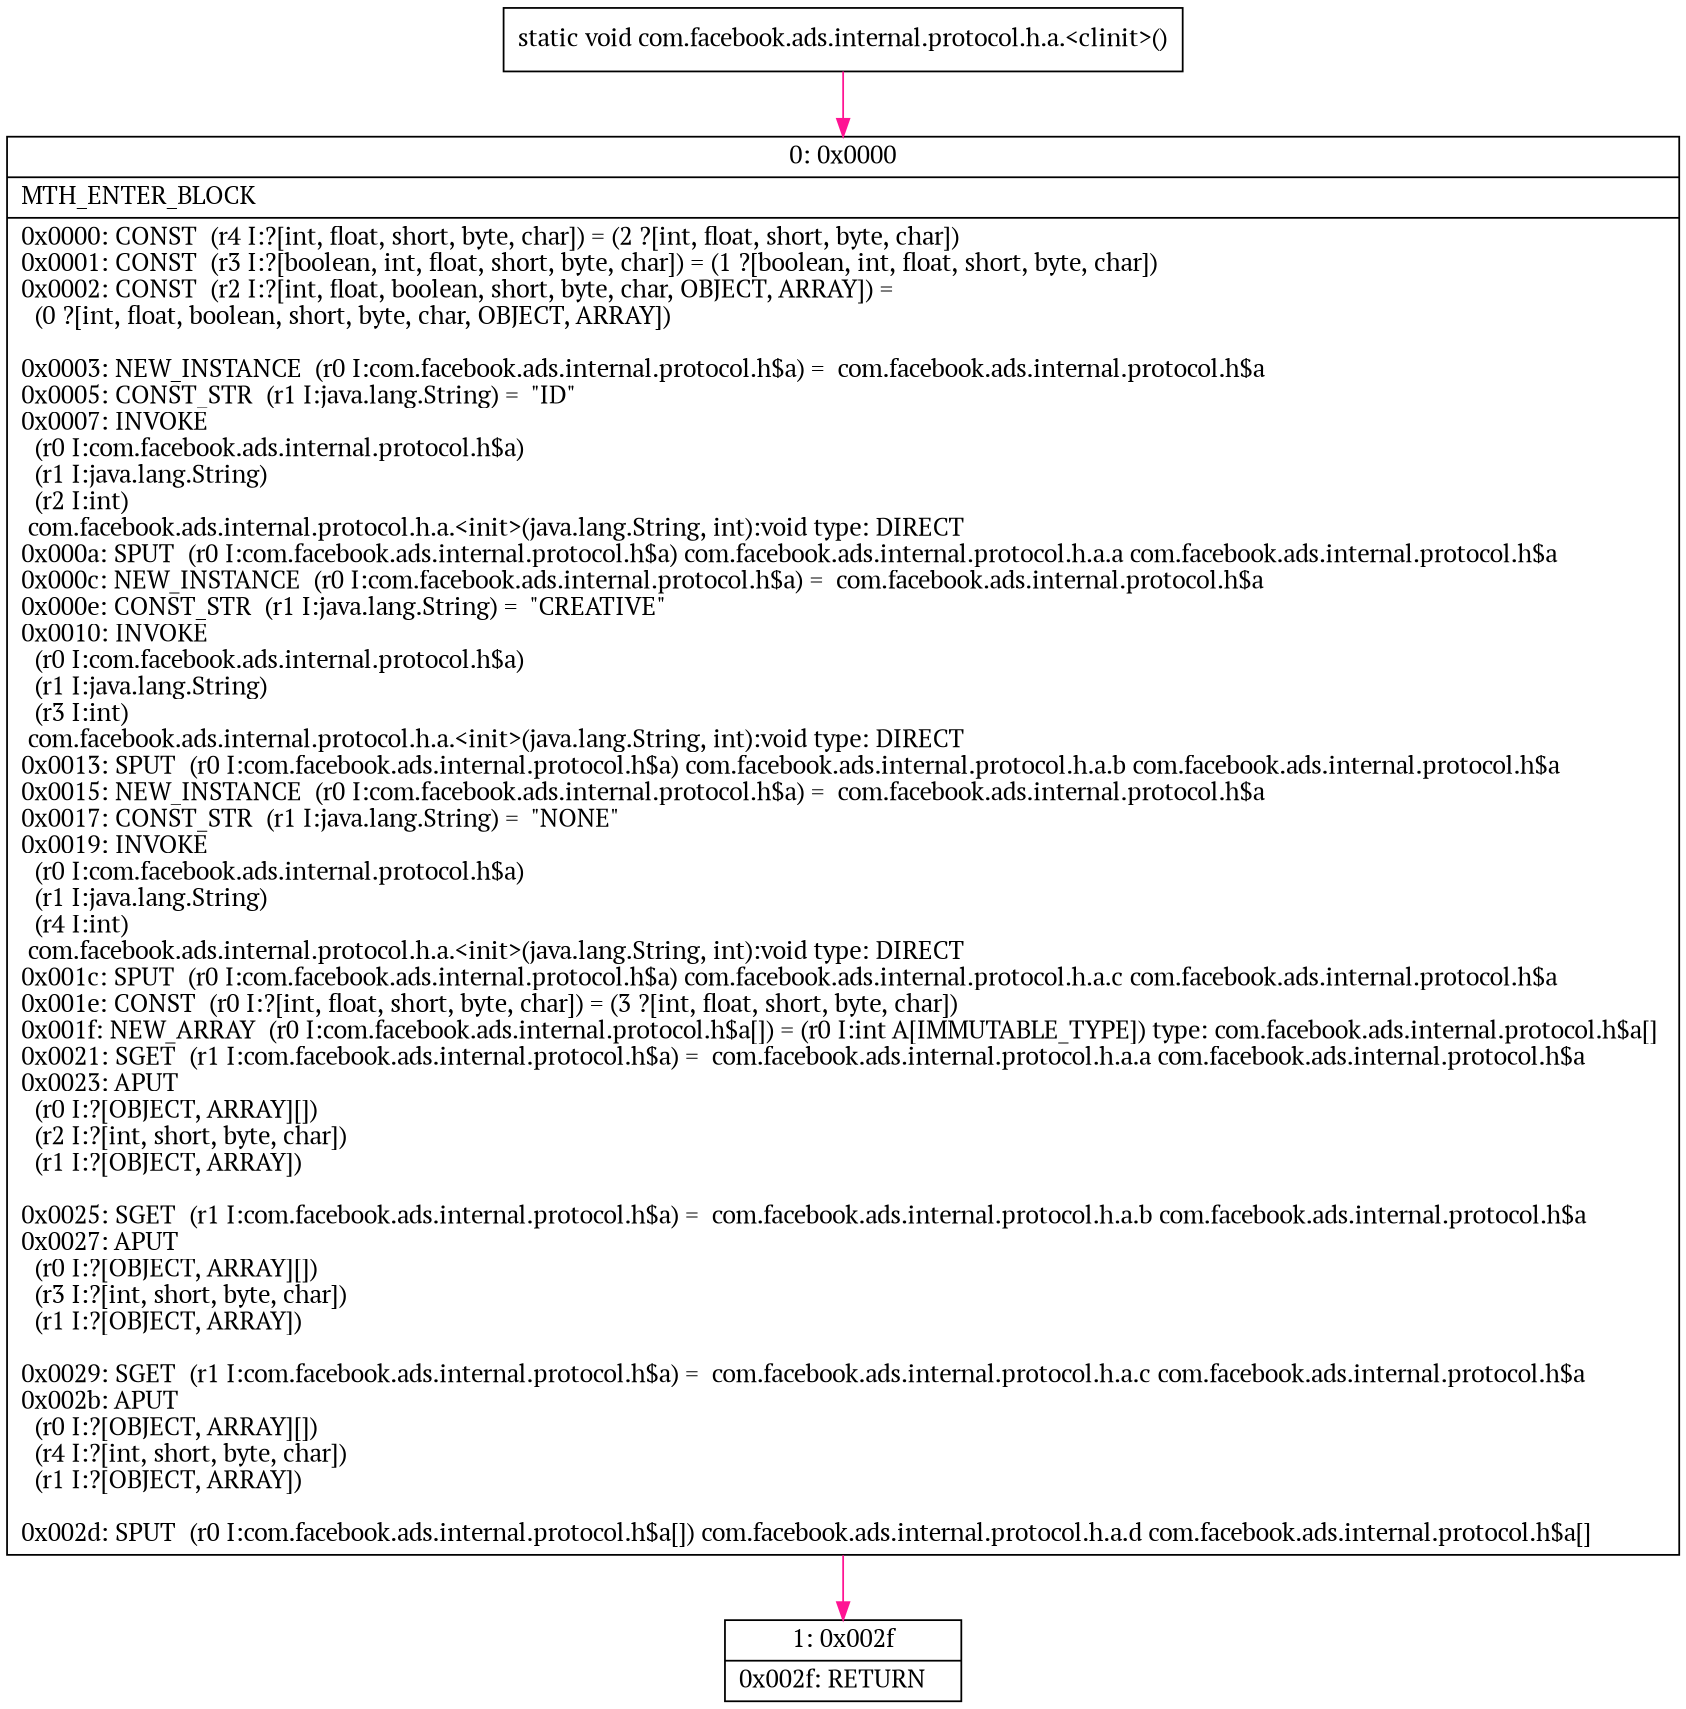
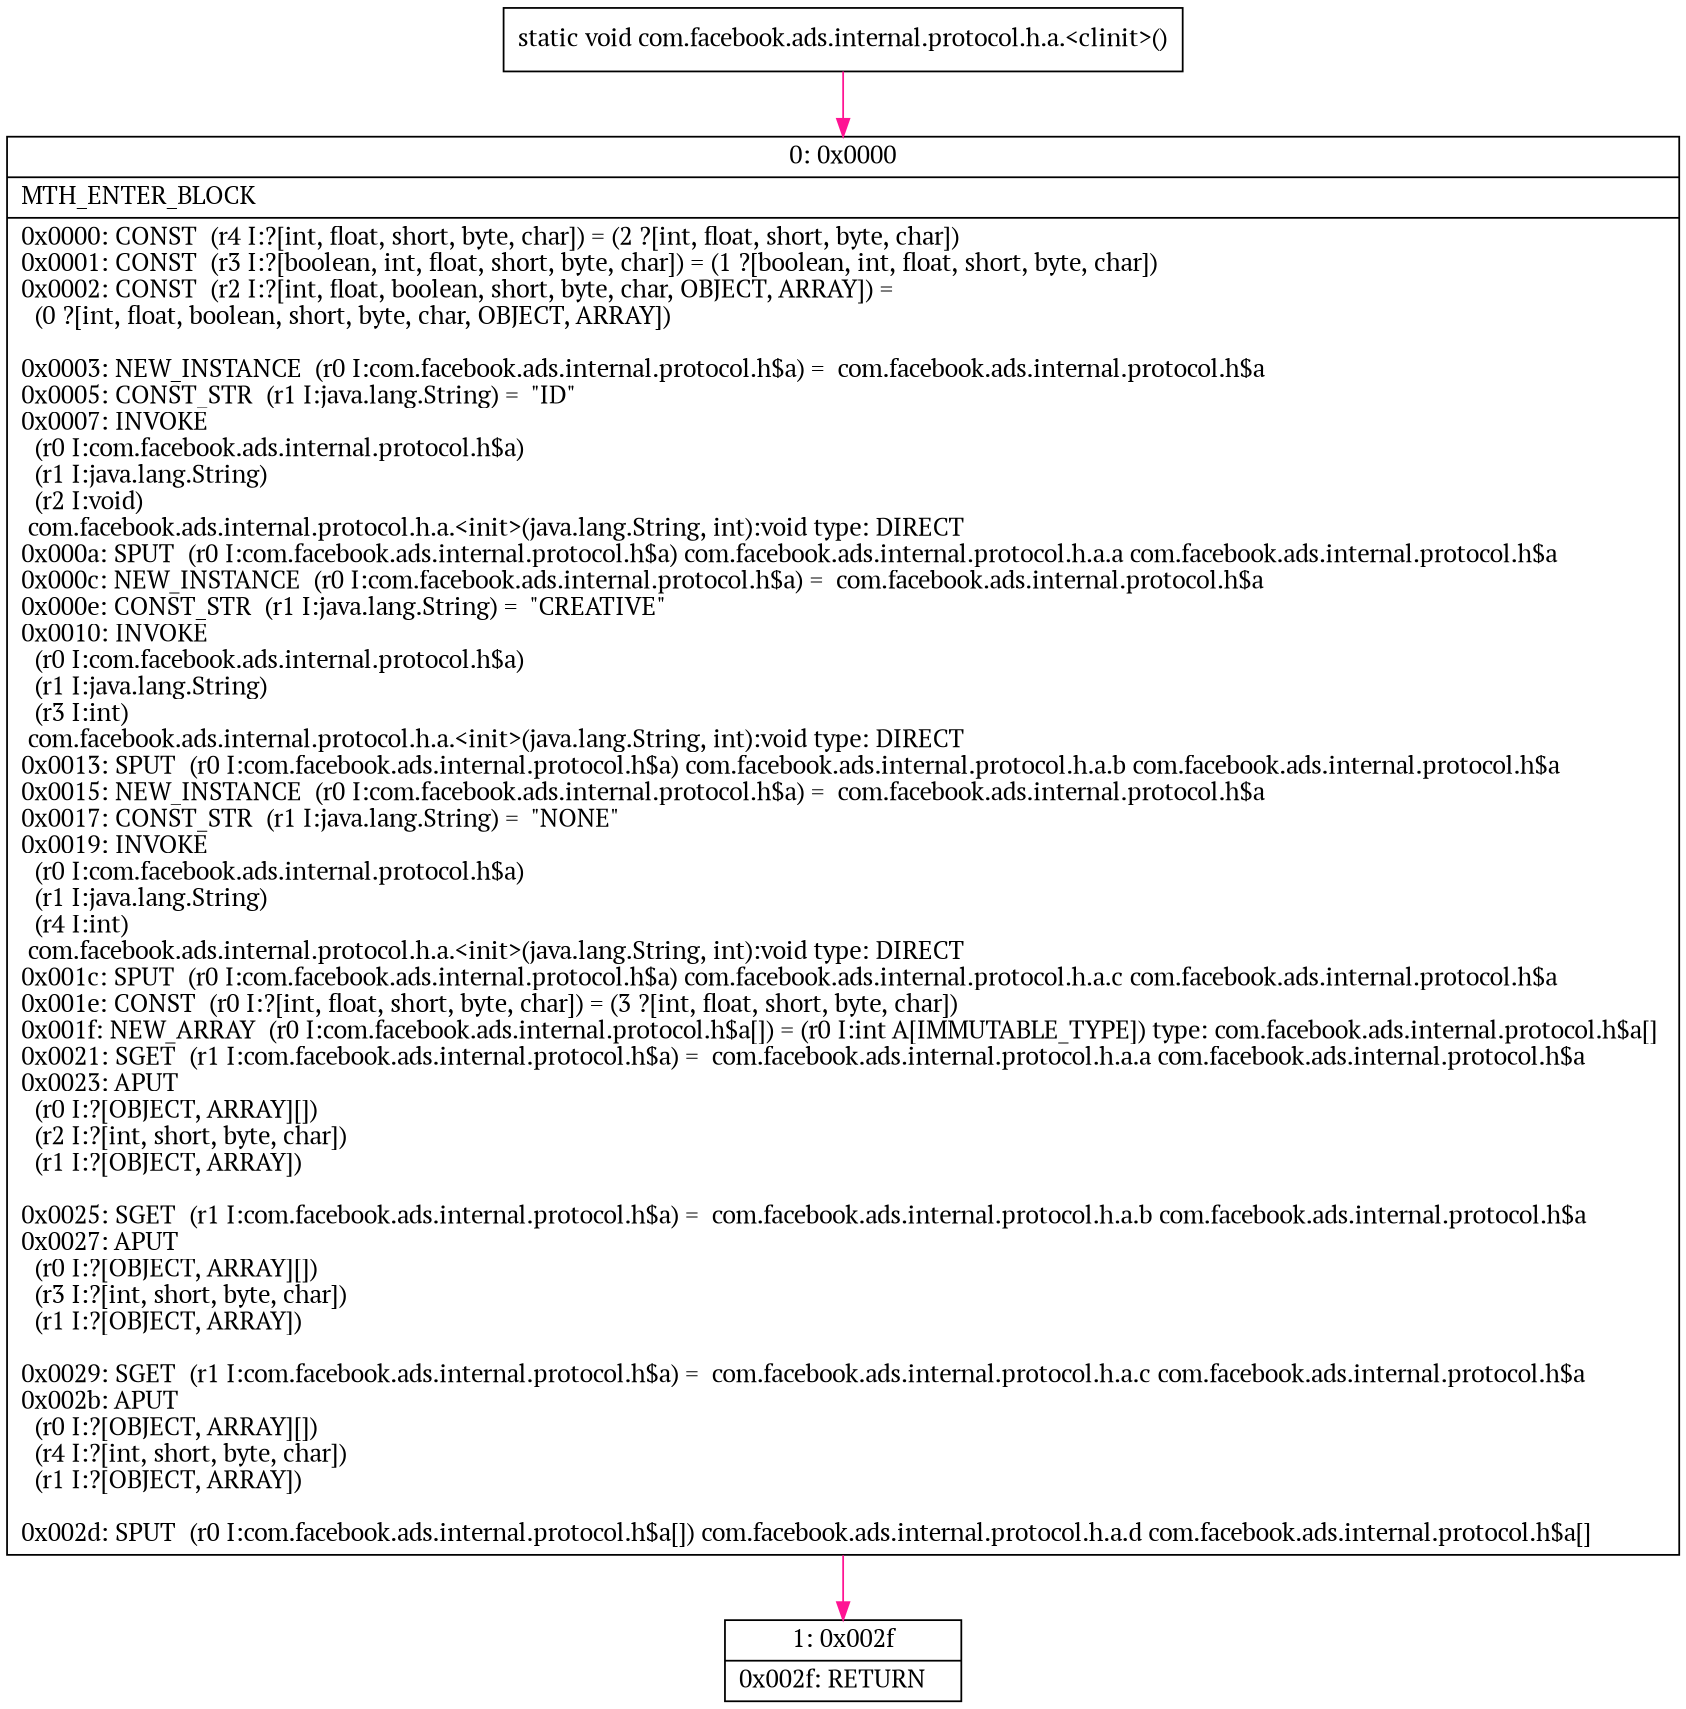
node "0: 0x0000": text "(r2 I:int)" -> "(r2 I:void)"
